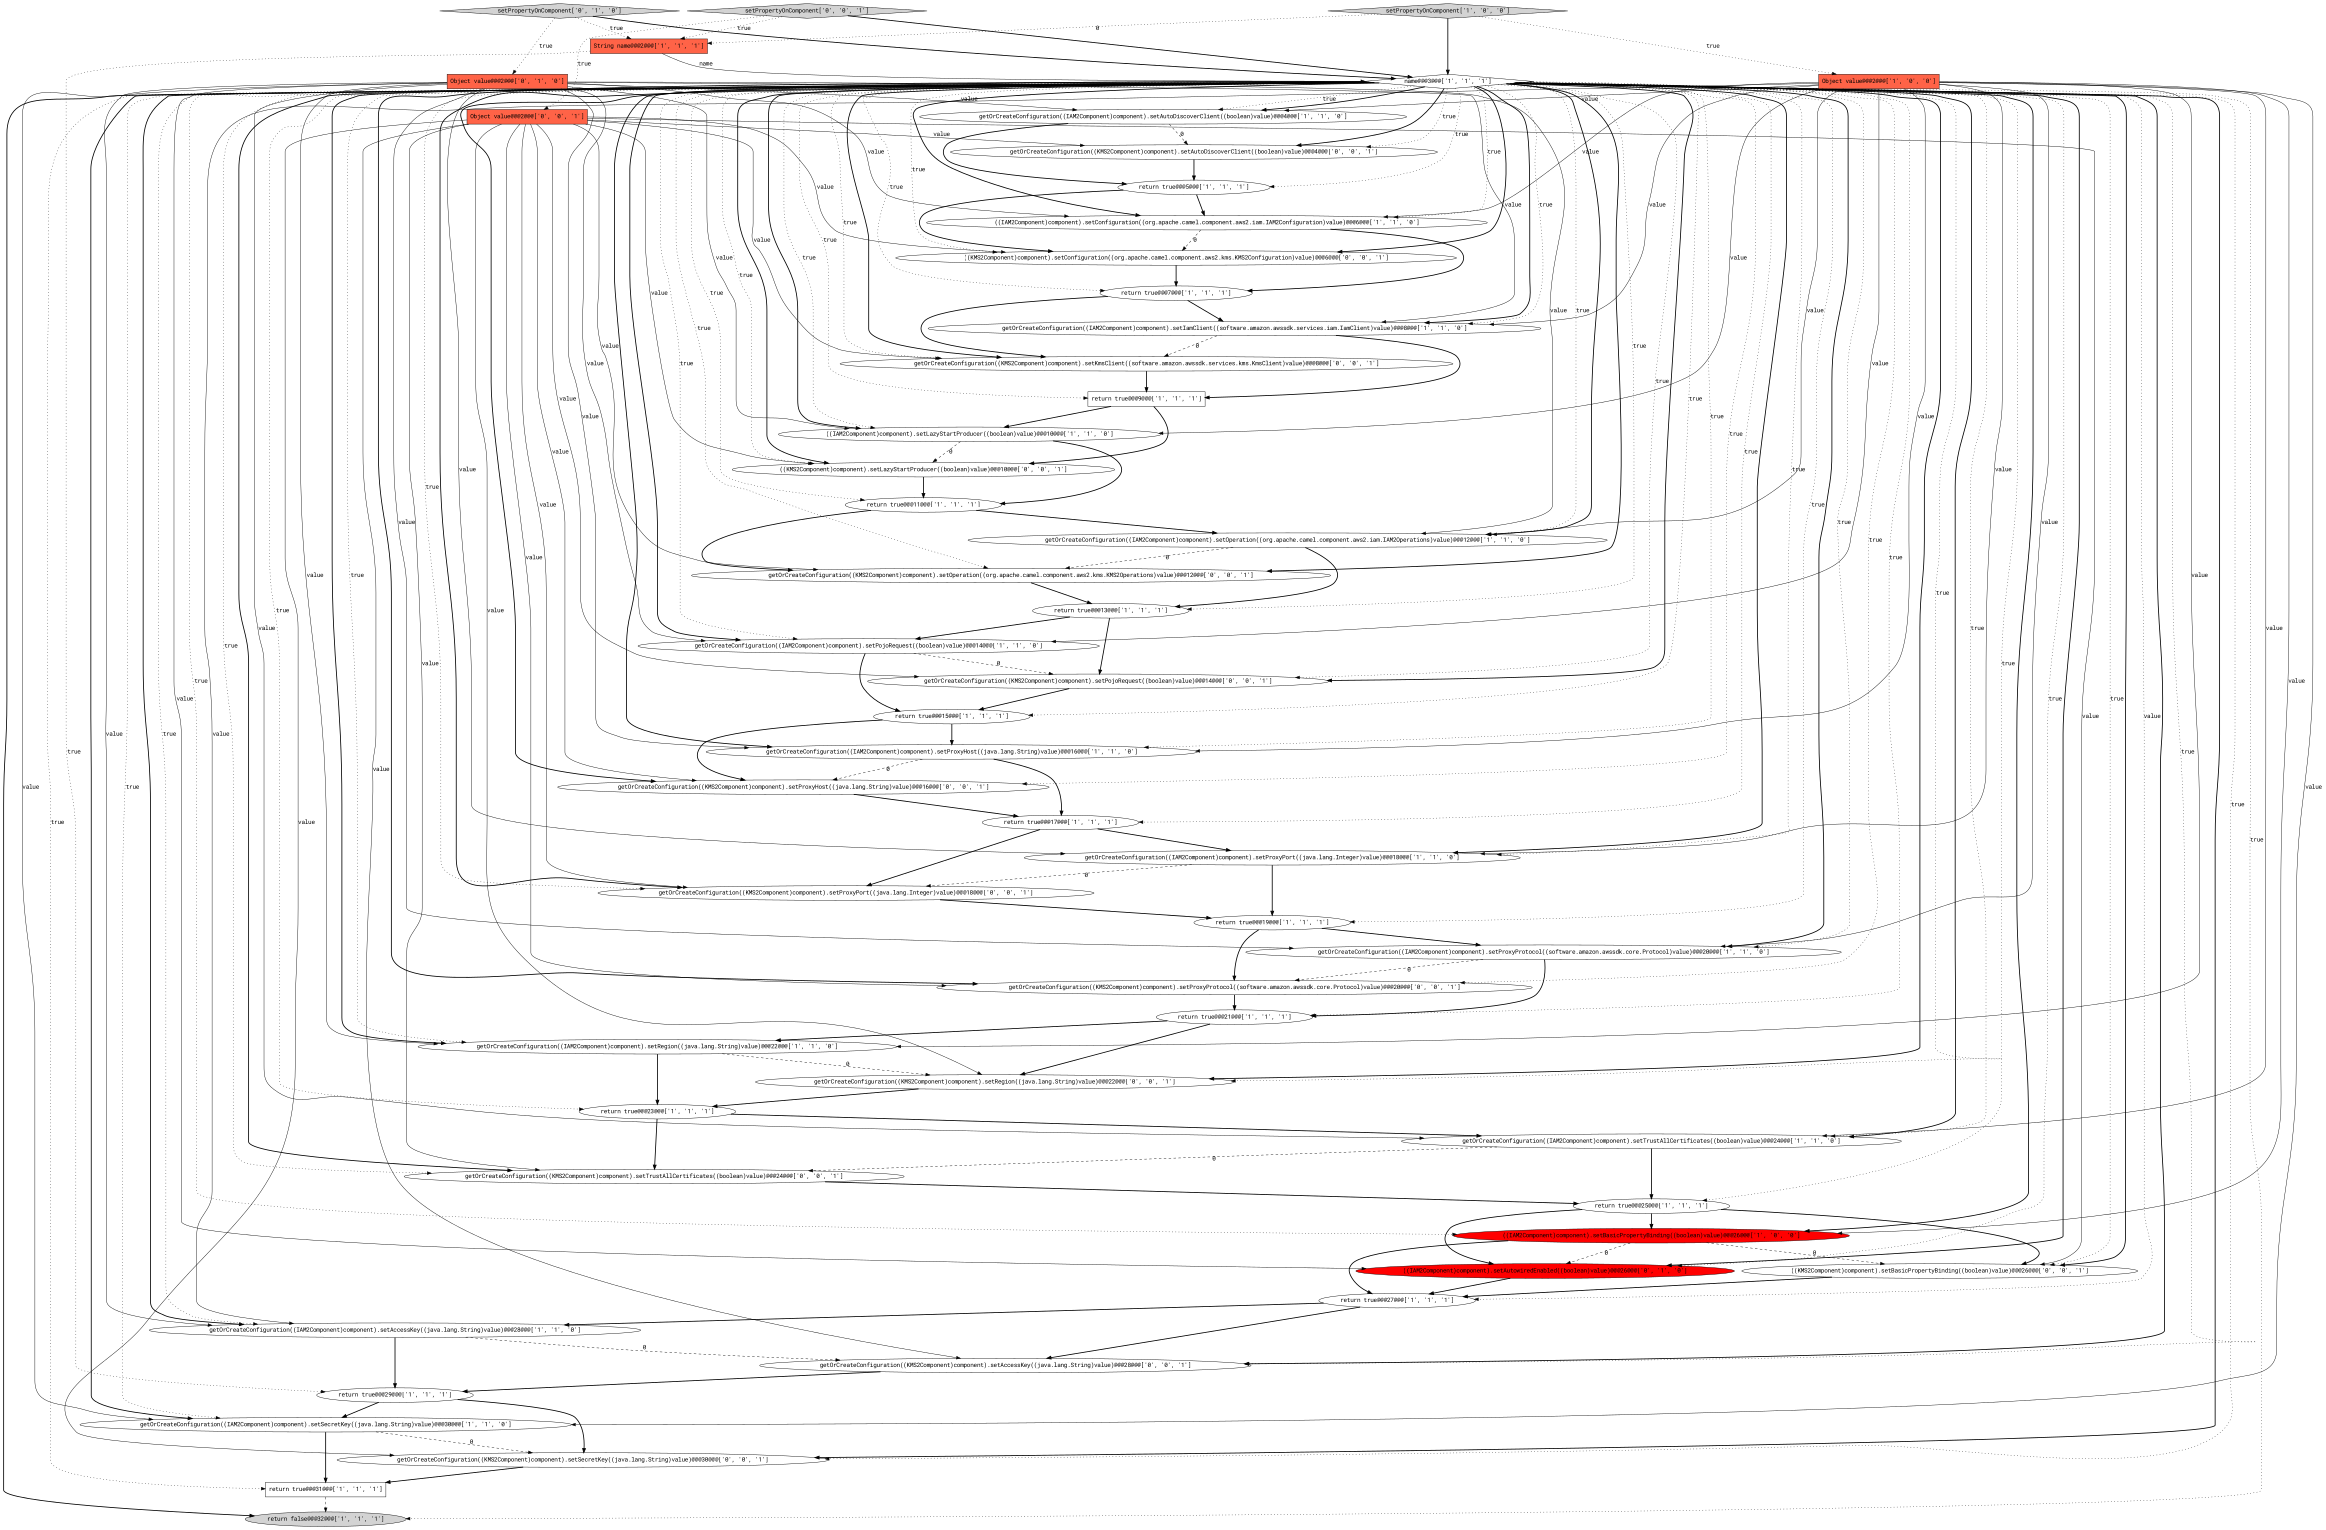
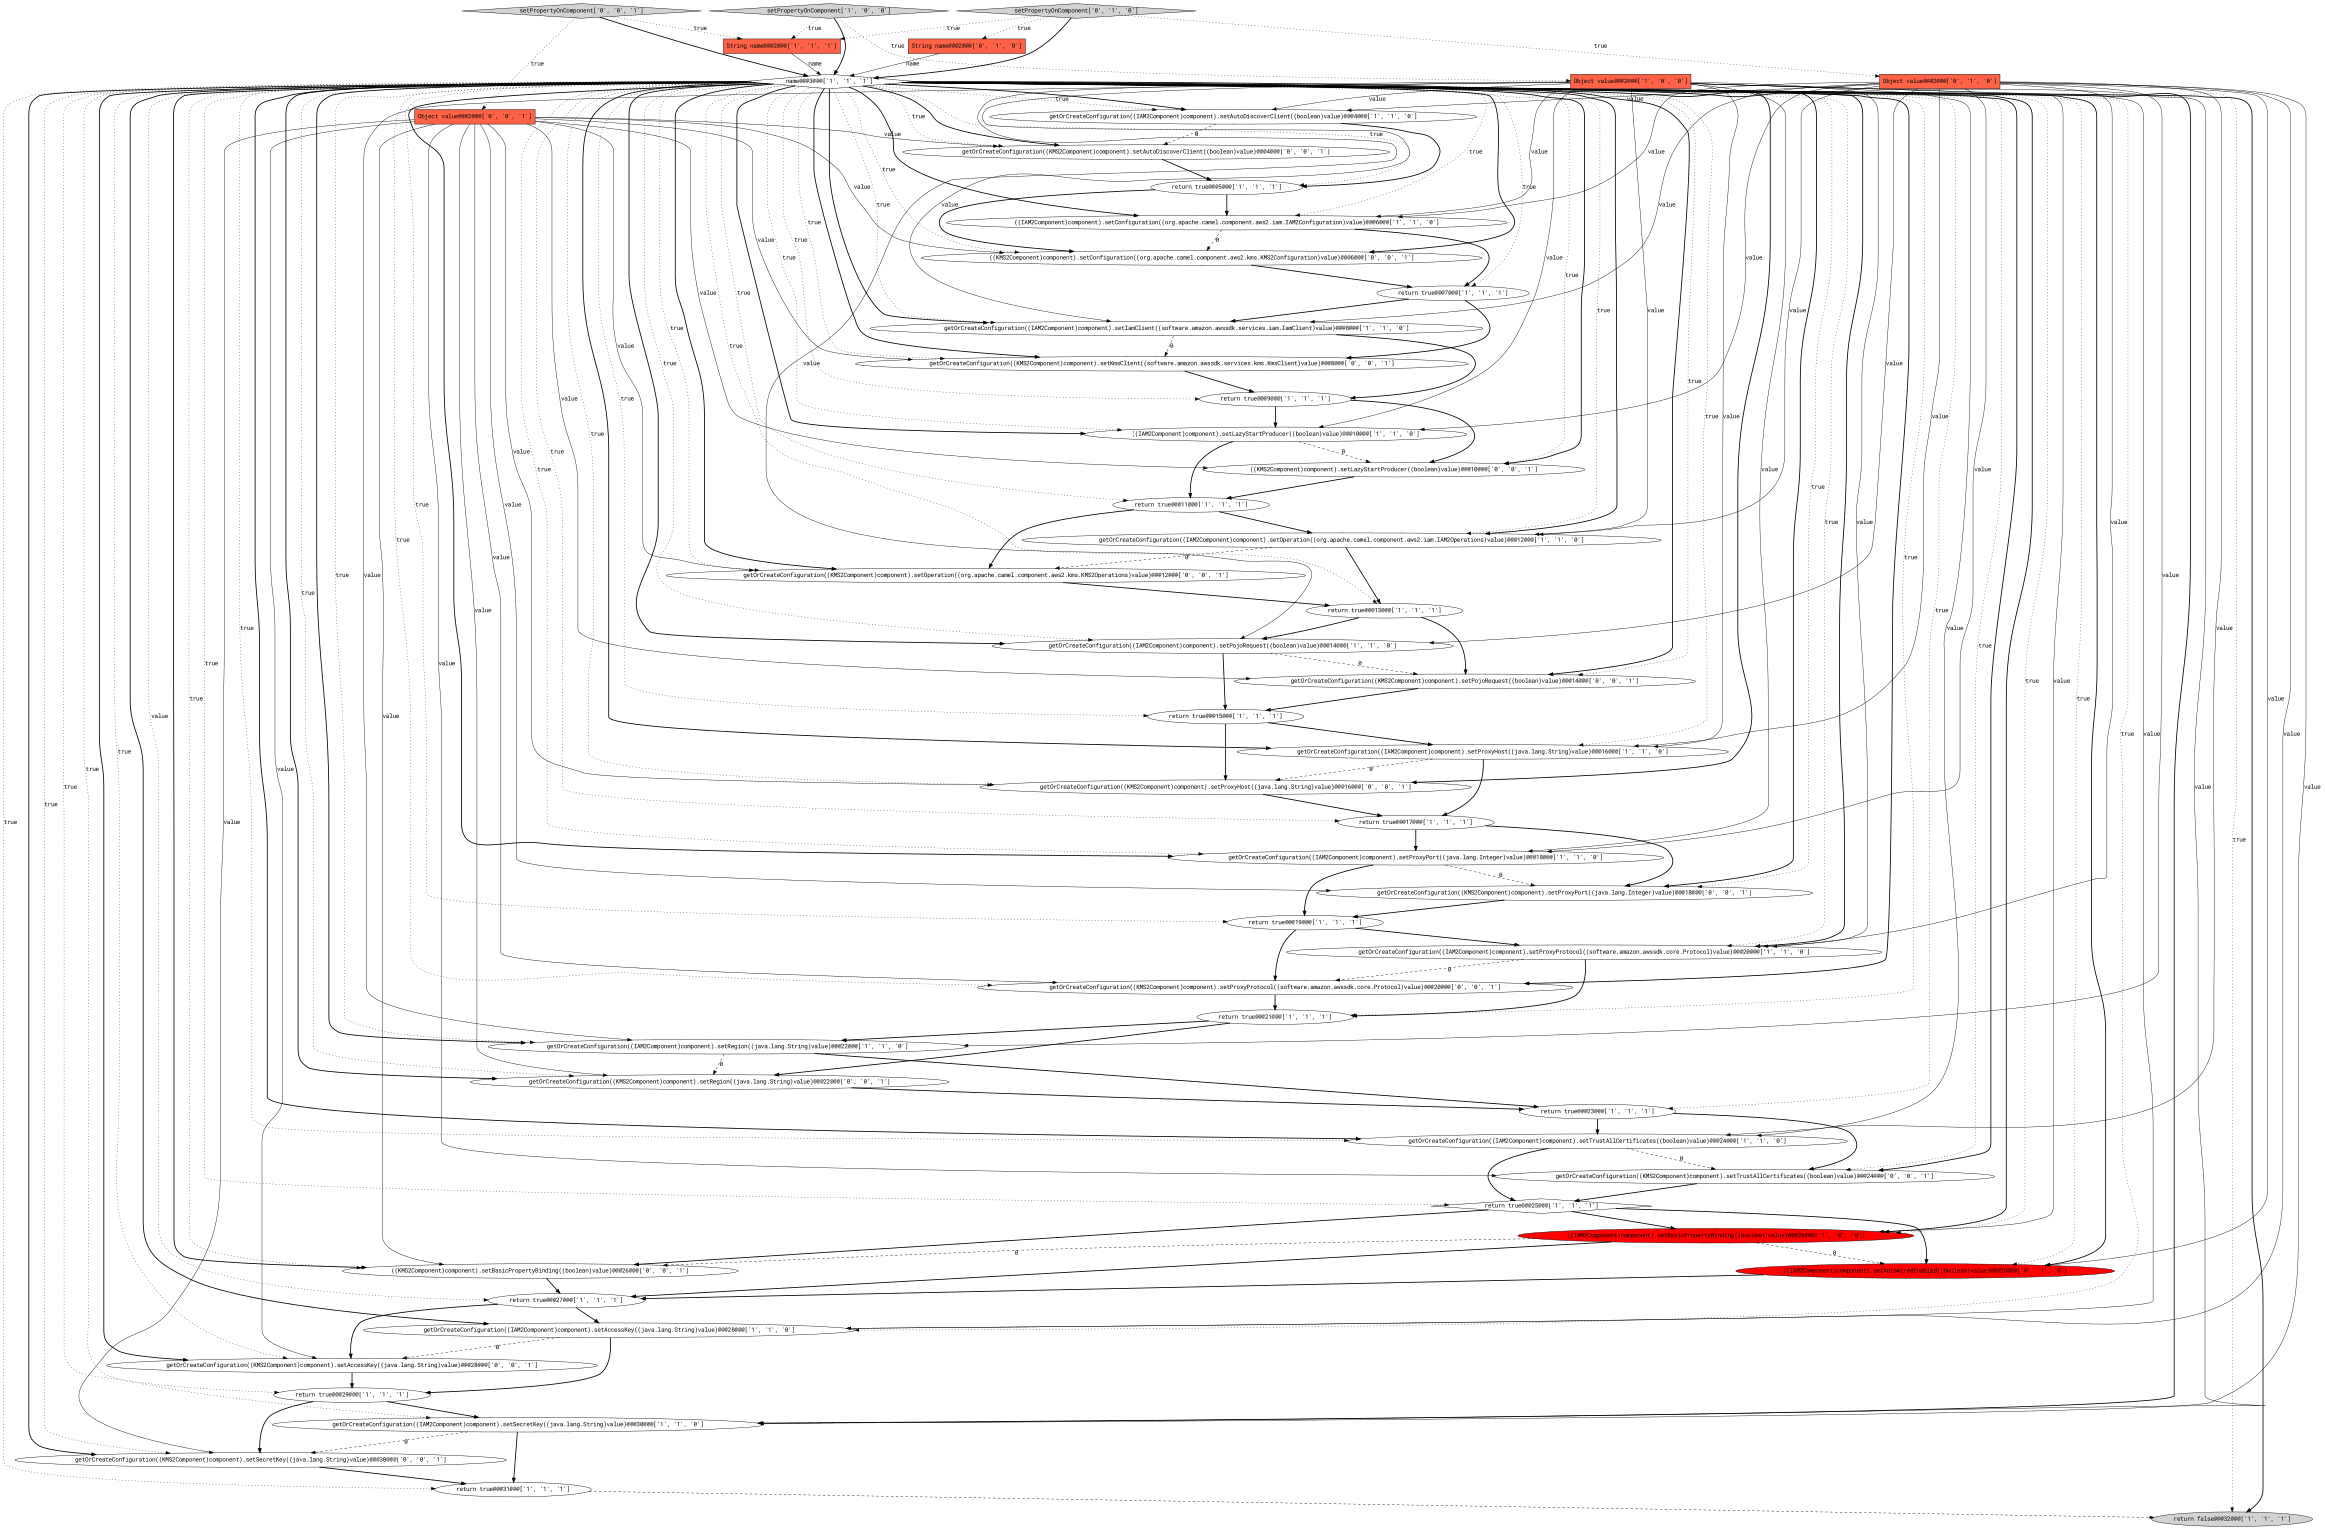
edge "setPropertyOnComponent['1', '0', '0']" -> "String name@@@2@@@['1', '1', '1']": label "0" -> "true"
node "String name@@@2@@@['0', '1', '0']": added
node "return true@@@9@@@['1', '1', '1']": shape box -> ellipse
edge "String name@@@2@@@['1', '1', '1']" -> "return true@@@29@@@['1', '1', '1']": now "name@@@3@@@['1', '1', '1']" -> "return true@@@29@@@['1', '1', '1']"
node "return true@@@25@@@['1', '1', '1']": shape ellipse -> diamond
node "return true@@@31@@@['1', '1', '1']": shape box -> ellipse
